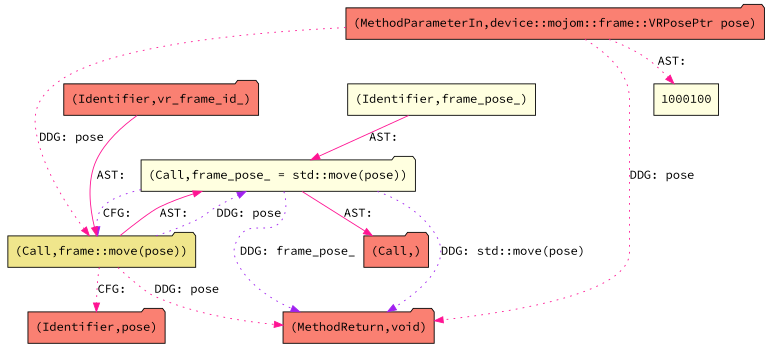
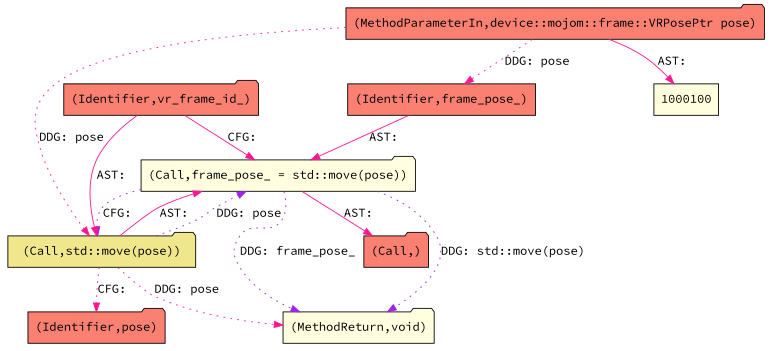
edge "(MethodParameterIn,device::mojom::frame::VRPosePtr pose)" -> "1000100": style dotted -> solid
node "(Identifier,frame_pose_)": fillcolor lightyellow -> salmon
edge "(Identifier,vr_frame_id_)" -> "(Call,frame_pose_ = std::move(pose))": added, label "CFG:"
edge "(MethodParameterIn,device::mojom::frame::VRPosePtr pose)" -> "(MethodReturn,void)": now "(MethodParameterIn,device::mojom::frame::VRPosePtr pose)" -> "(Identifier,frame_pose_)"
node "(Call,frame::move(pose))": label "(Call,frame::move(pose))" -> "(Call,std::move(pose))"
node "(MethodReturn,void)": fillcolor salmon -> lightyellow
